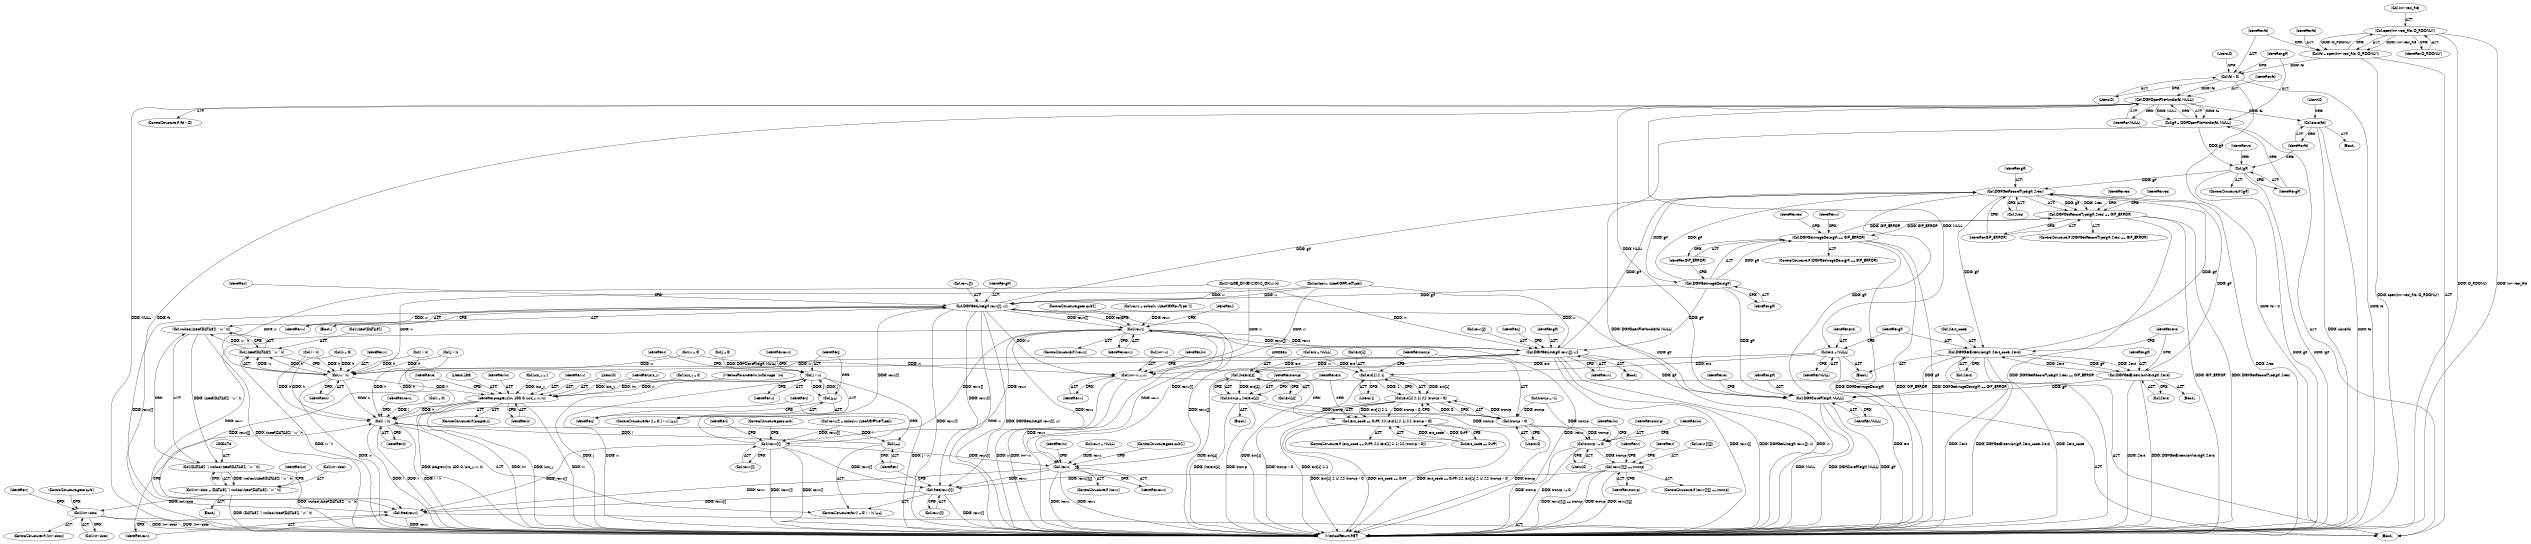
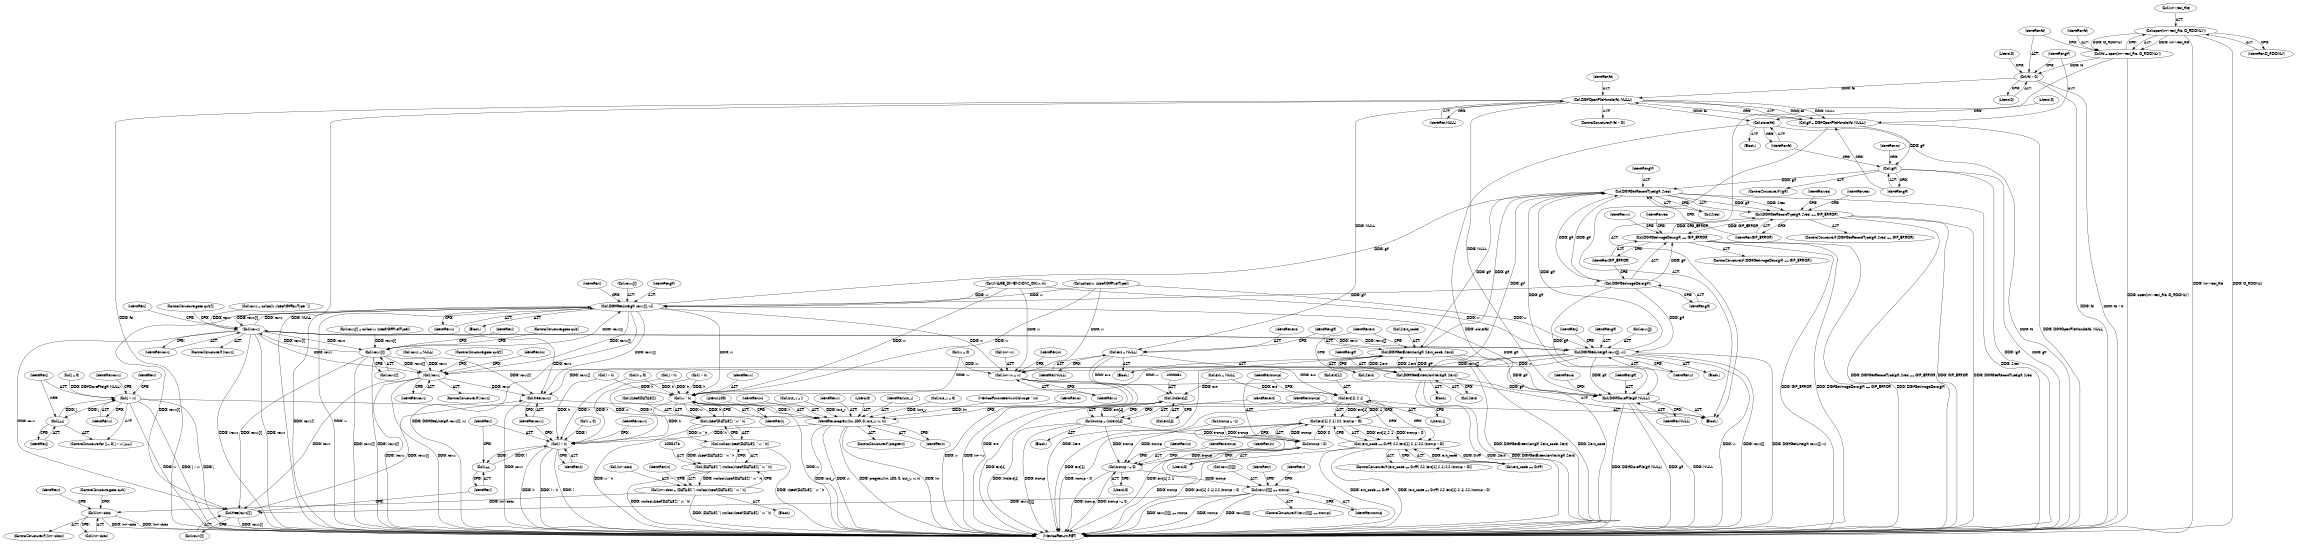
edge "(Call,DGifGetImageDesc(gif) == GIF_ERROR)" -> "(Call,DGifGetRecordType(gif, &rec) == GIF_ERROR)": label "DDG: GIF_ERROR" -> "DDG: CFG_ERROR"
edge "(Call,DGifGetLine(gif, rows[i], w))" -> "(Call,malloc(sizeof(DATA32) * w * h))": now "(Call,DGifGetLine(gif, rows[i], w))" -> "(Call,w * h)"
node "(ControlStructure,for (i = 0; i < h; i++))": removed
